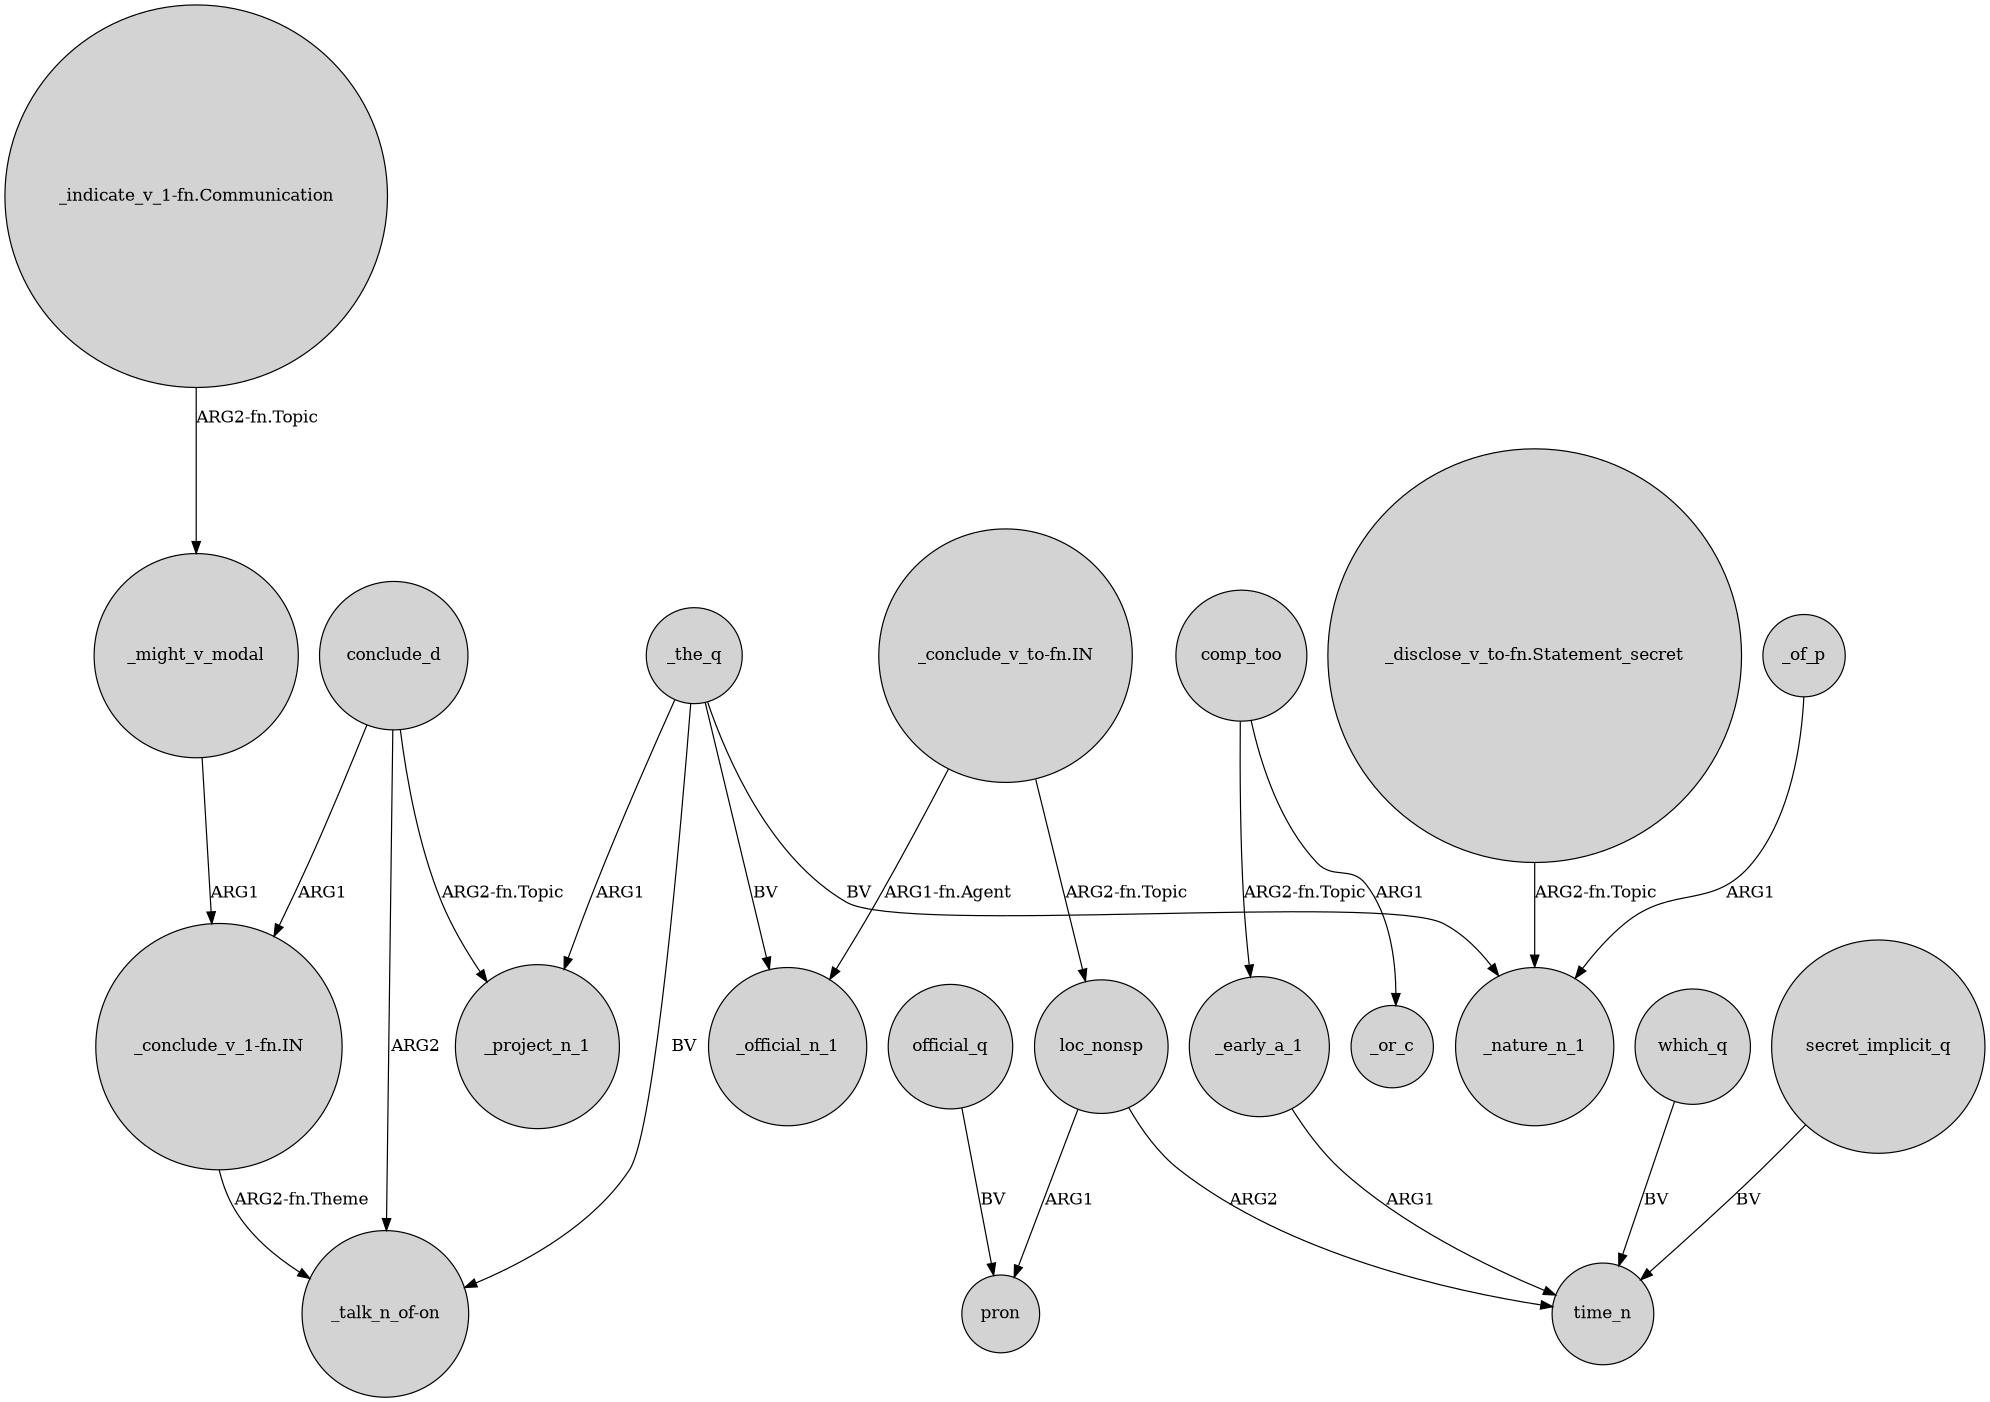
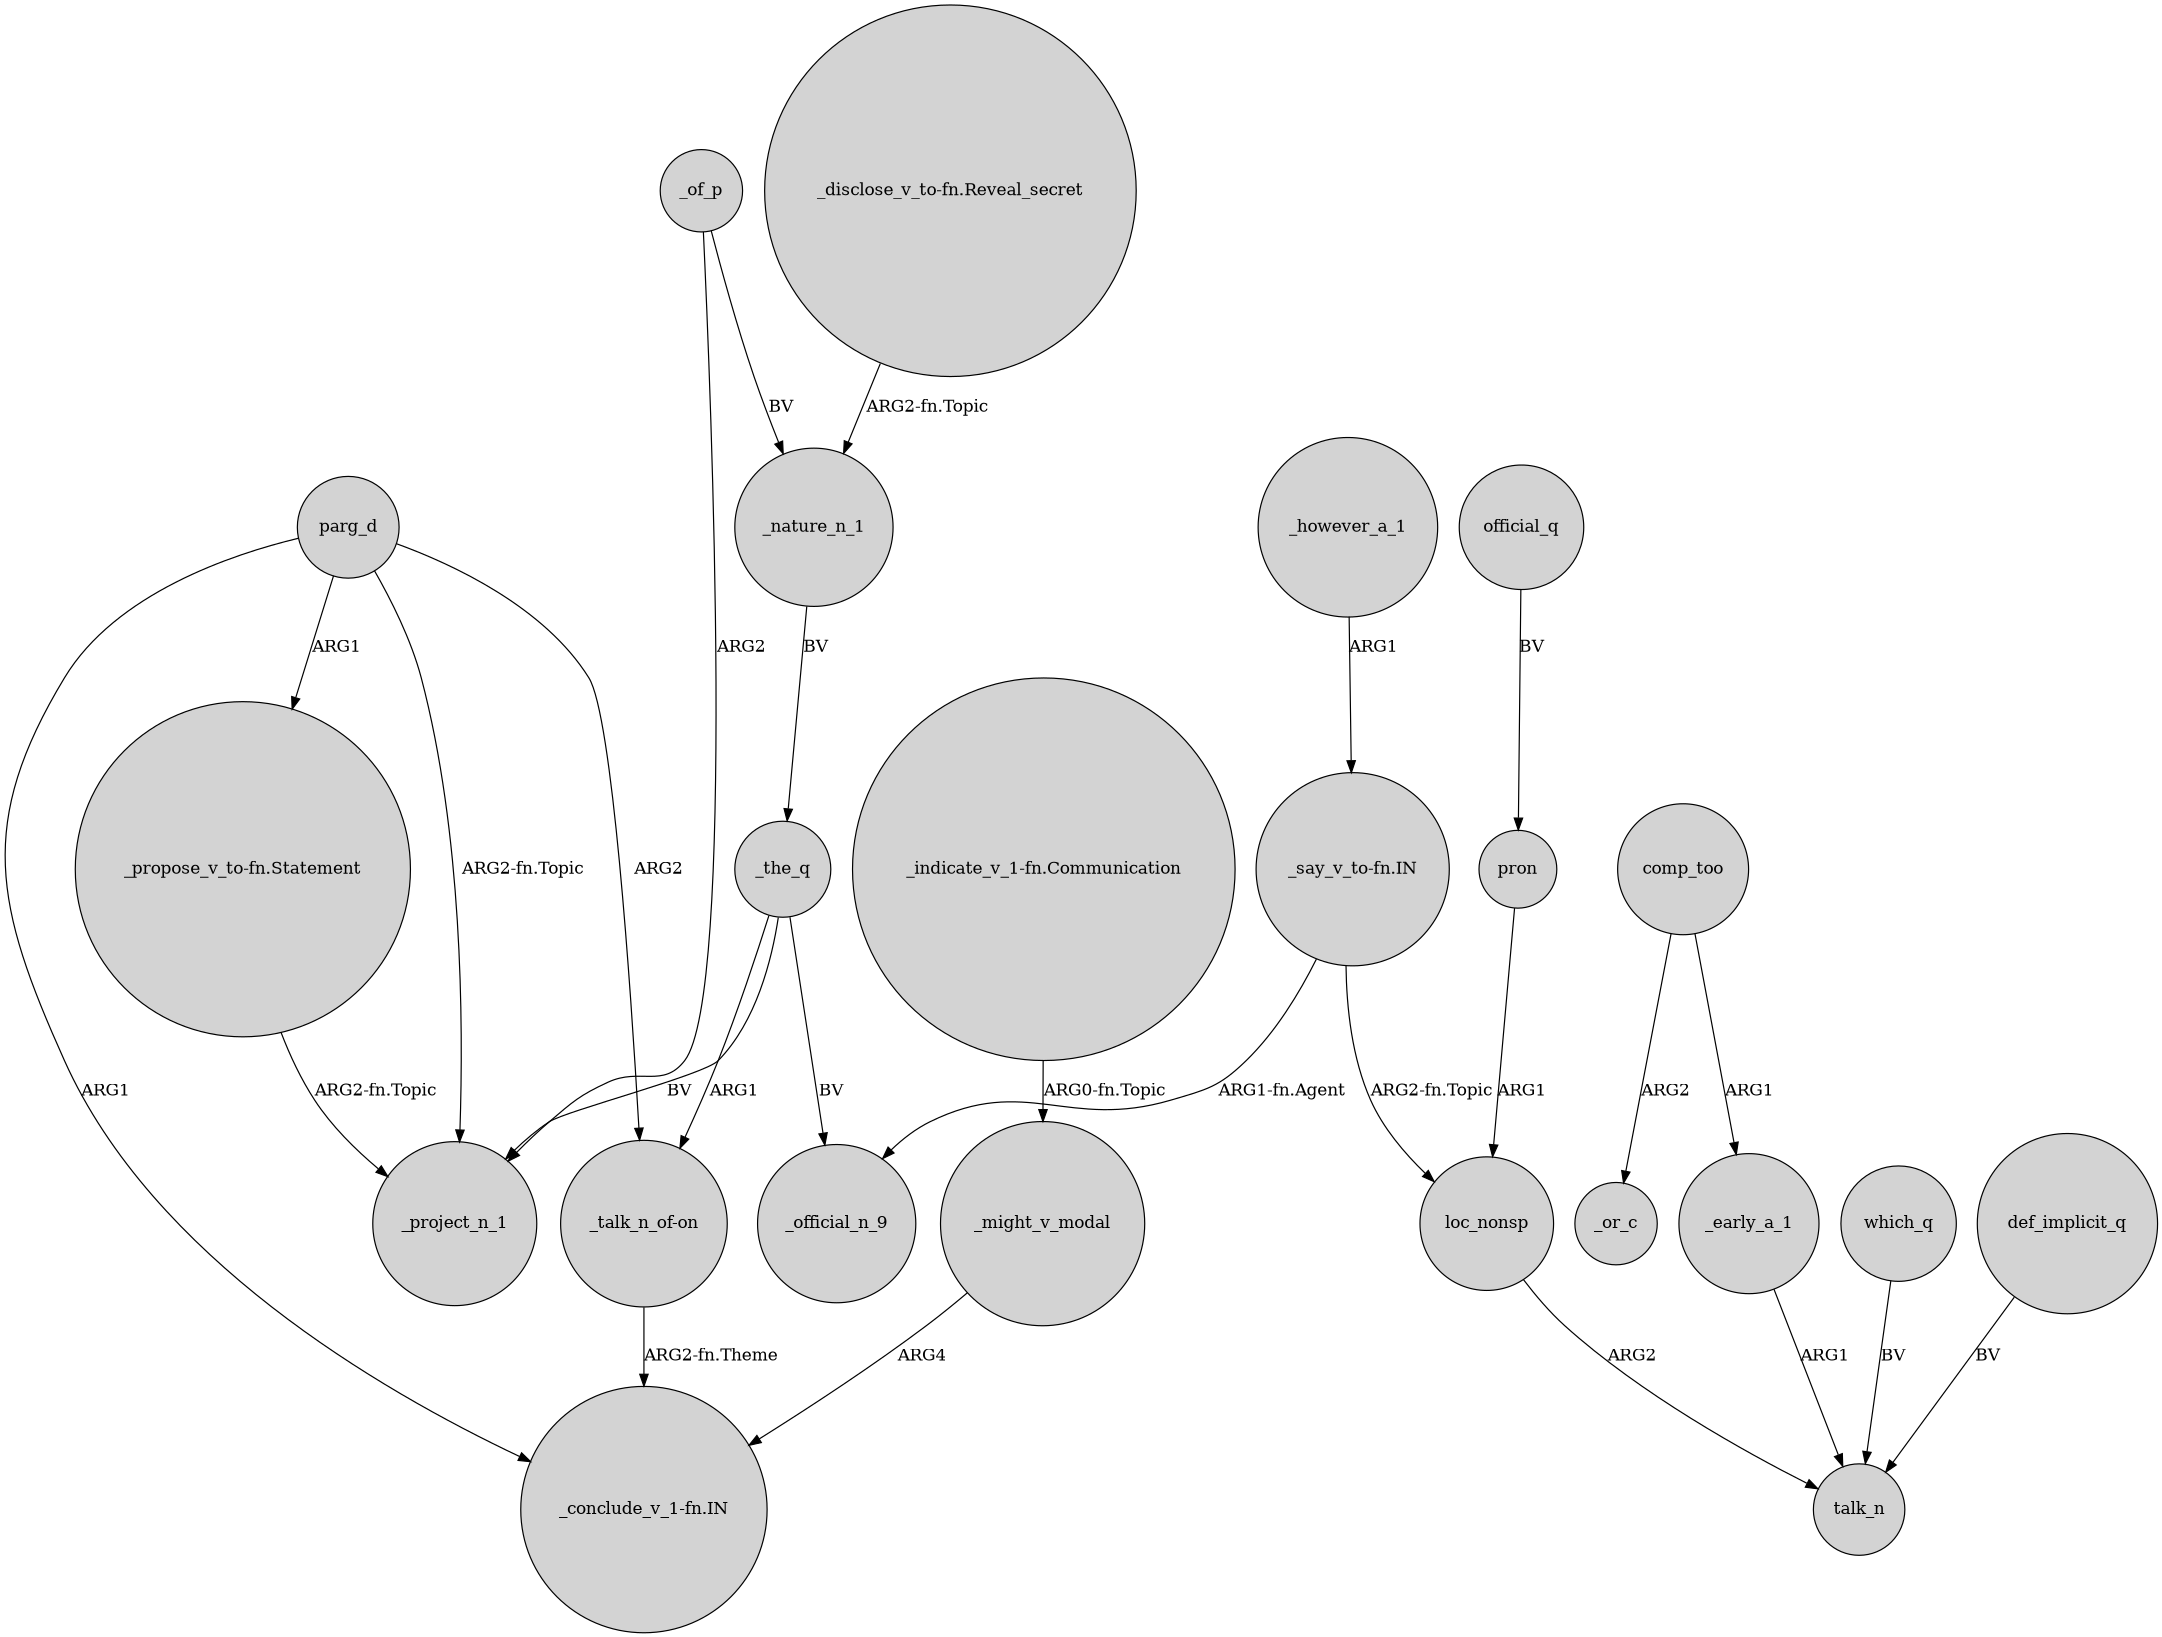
edge "_indicate_v_1-fn.Communication" -> "_might_v_modal": label "ARG2-fn.Topic" -> "ARG0-fn.Topic"
node "_however_a_1": added
node "conclude_d": label "conclude_d" -> "parg_d"
node "_conclude_v_to-fn.IN": label "_conclude_v_to-fn.IN" -> "_say_v_to-fn.IN"
node "_disclose_v_to-fn.Statement_secret": label "_disclose_v_to-fn.Statement_secret" -> "_disclose_v_to-fn.Reveal_secret"
edge "_of_p" -> "_project_n_1": added, label "ARG2"
node "_propose_v_to-fn.Statement": added
edge "_might_v_modal" -> "_conclude_v_1-fn.IN": label "ARG1" -> "ARG4"
edge "_the_q" -> "_project_n_1": label "ARG1" -> "BV"
edge "comp_too" -> "_early_a_1": label "ARG2-fn.Topic" -> "ARG1"
edge "comp_too" -> "_or_c": label "ARG1" -> "ARG2"
edge "_of_p" -> "_nature_n_1": label "ARG1" -> "BV"
edge "_the_q" -> "_nature_n_1": reversed
edge "_the_q" -> "_talk_n_of-on": label "BV" -> "ARG1"
node "_official_n_1": label "_official_n_1" -> "_official_n_9"
node "secret_implicit_q": label "secret_implicit_q" -> "def_implicit_q"
edge "loc_nonsp" -> "pron": reversed
edge "_conclude_v_1-fn.IN" -> "_talk_n_of-on": reversed
node "time_n": label "time_n" -> "talk_n"
